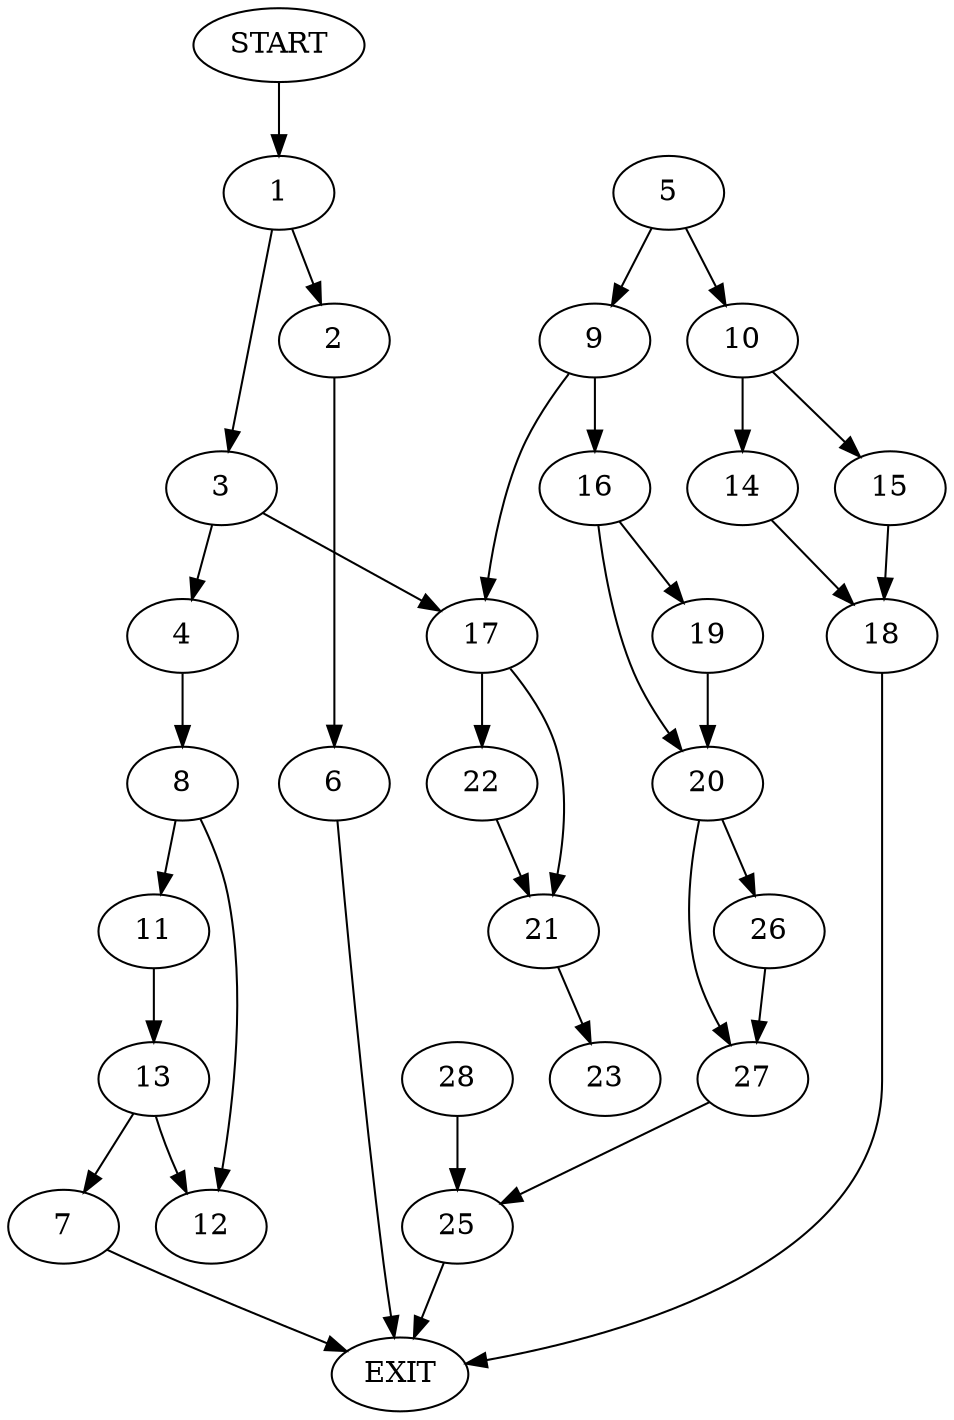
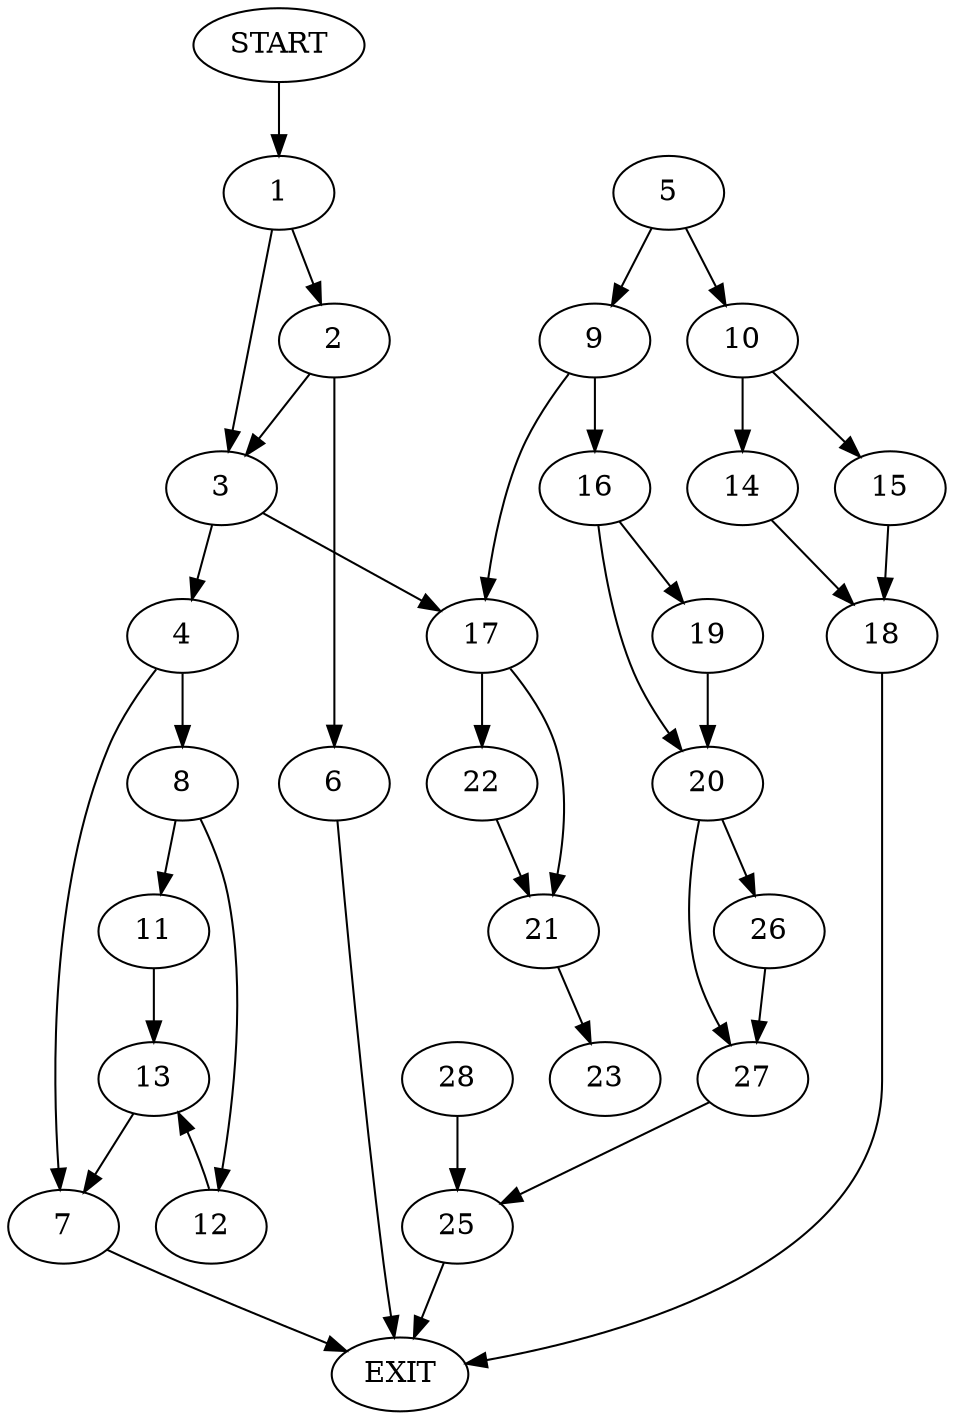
edge "2" -> "3": added
edge "4" -> "7": added
edge "13" -> "12": reversed
